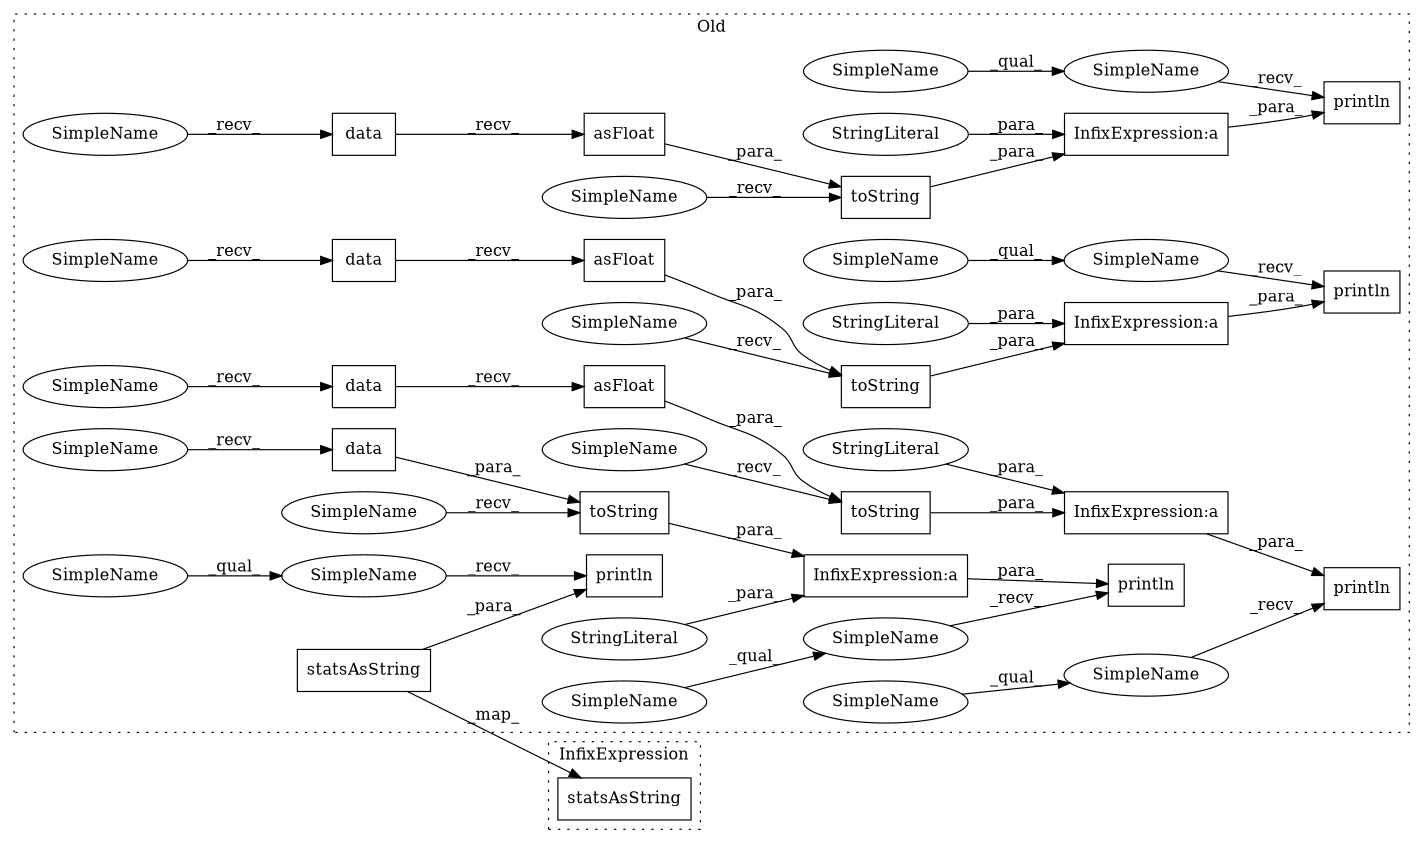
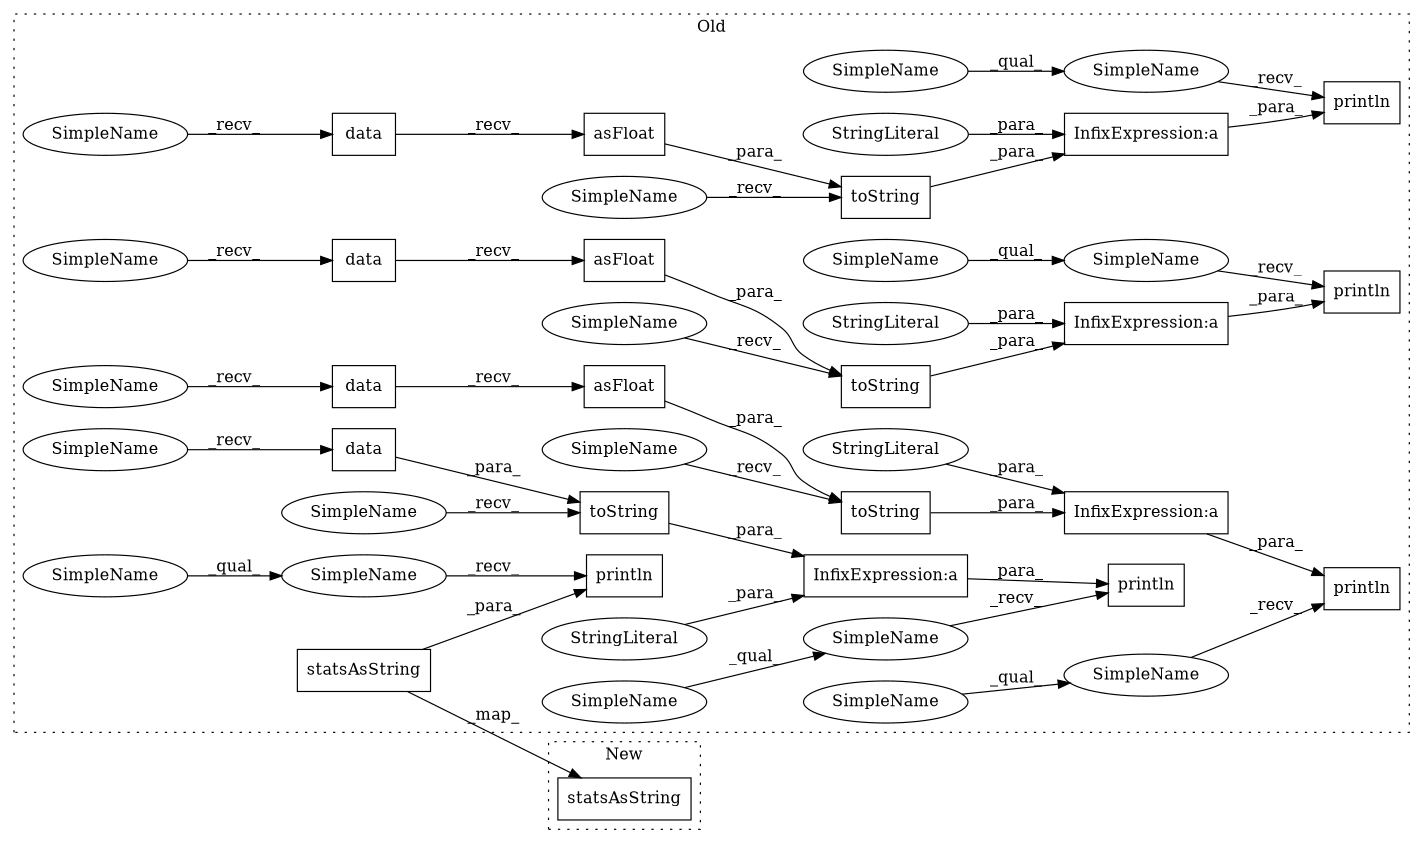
cluster "InfixExpression": label "InfixExpression" -> "New"
